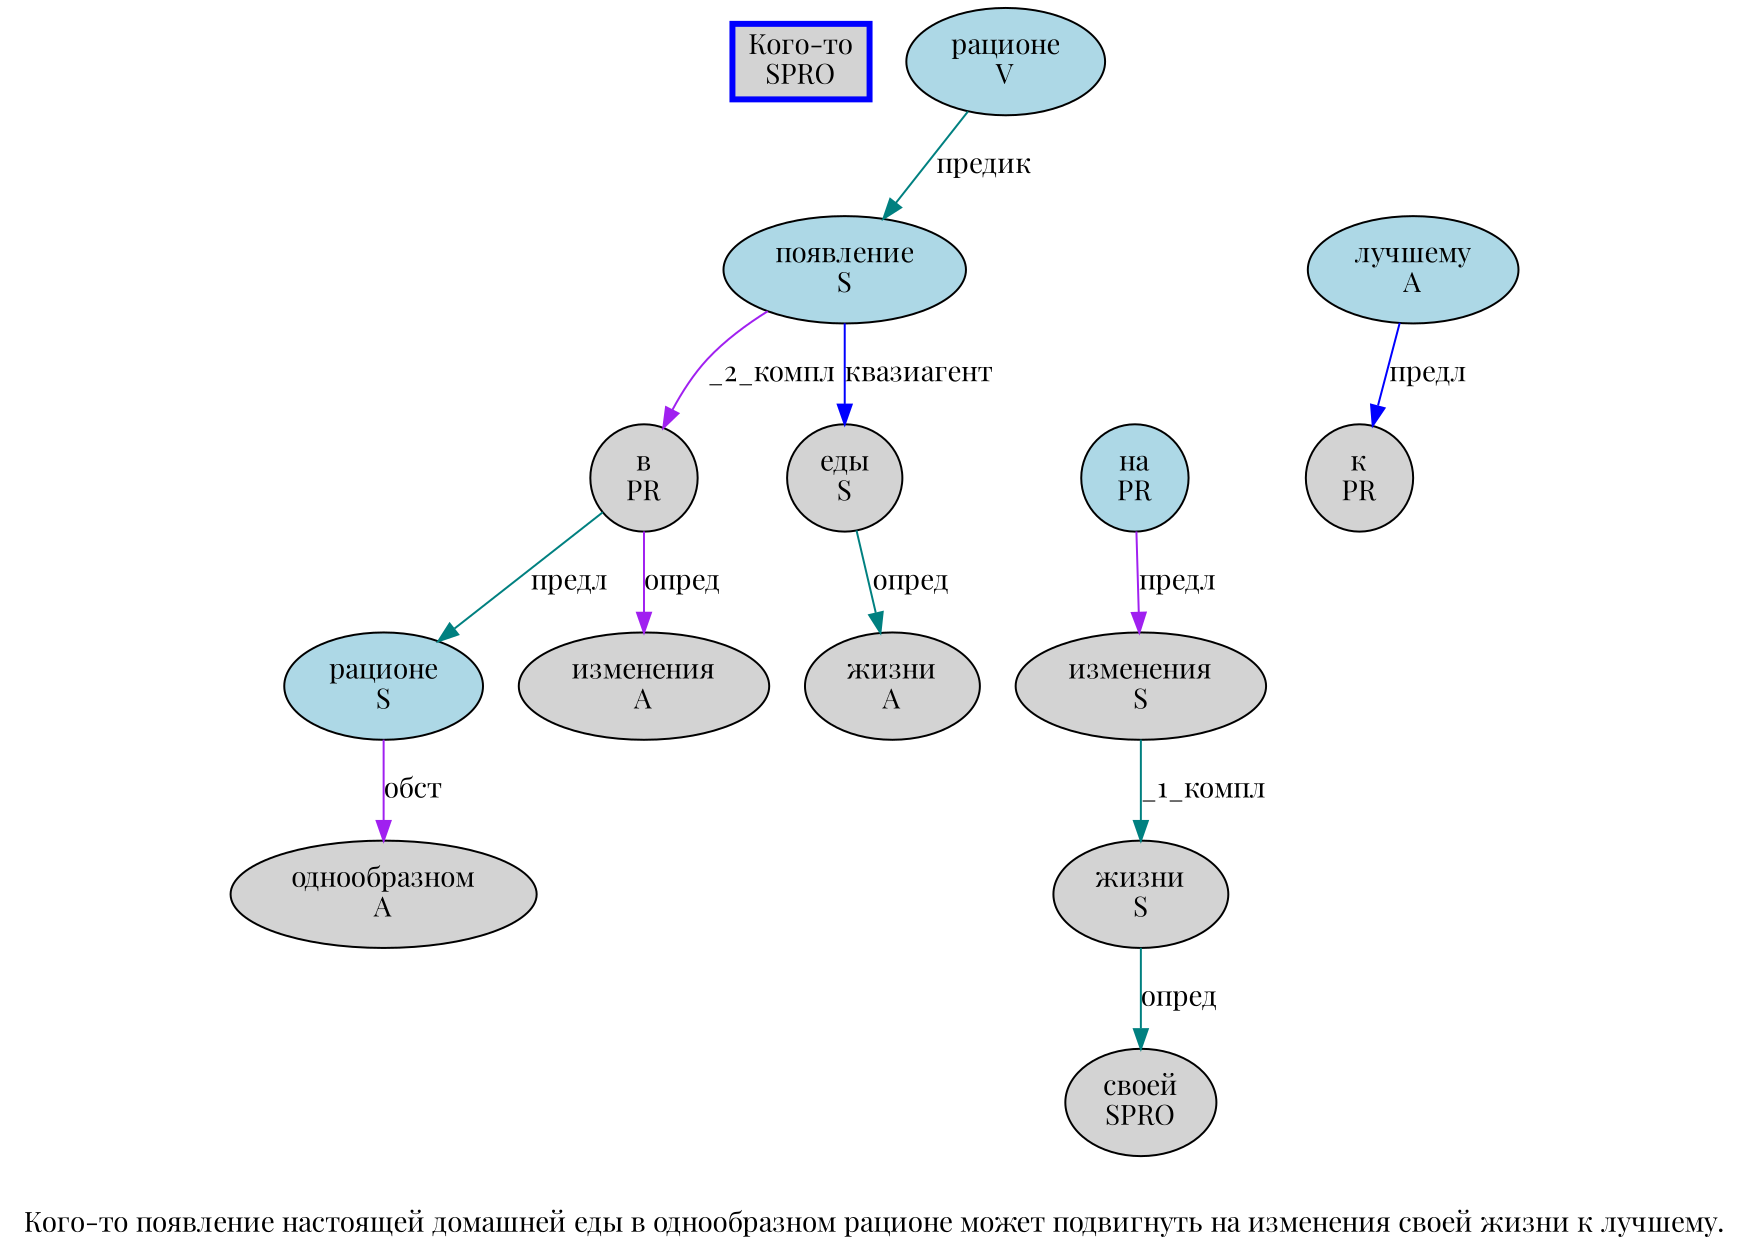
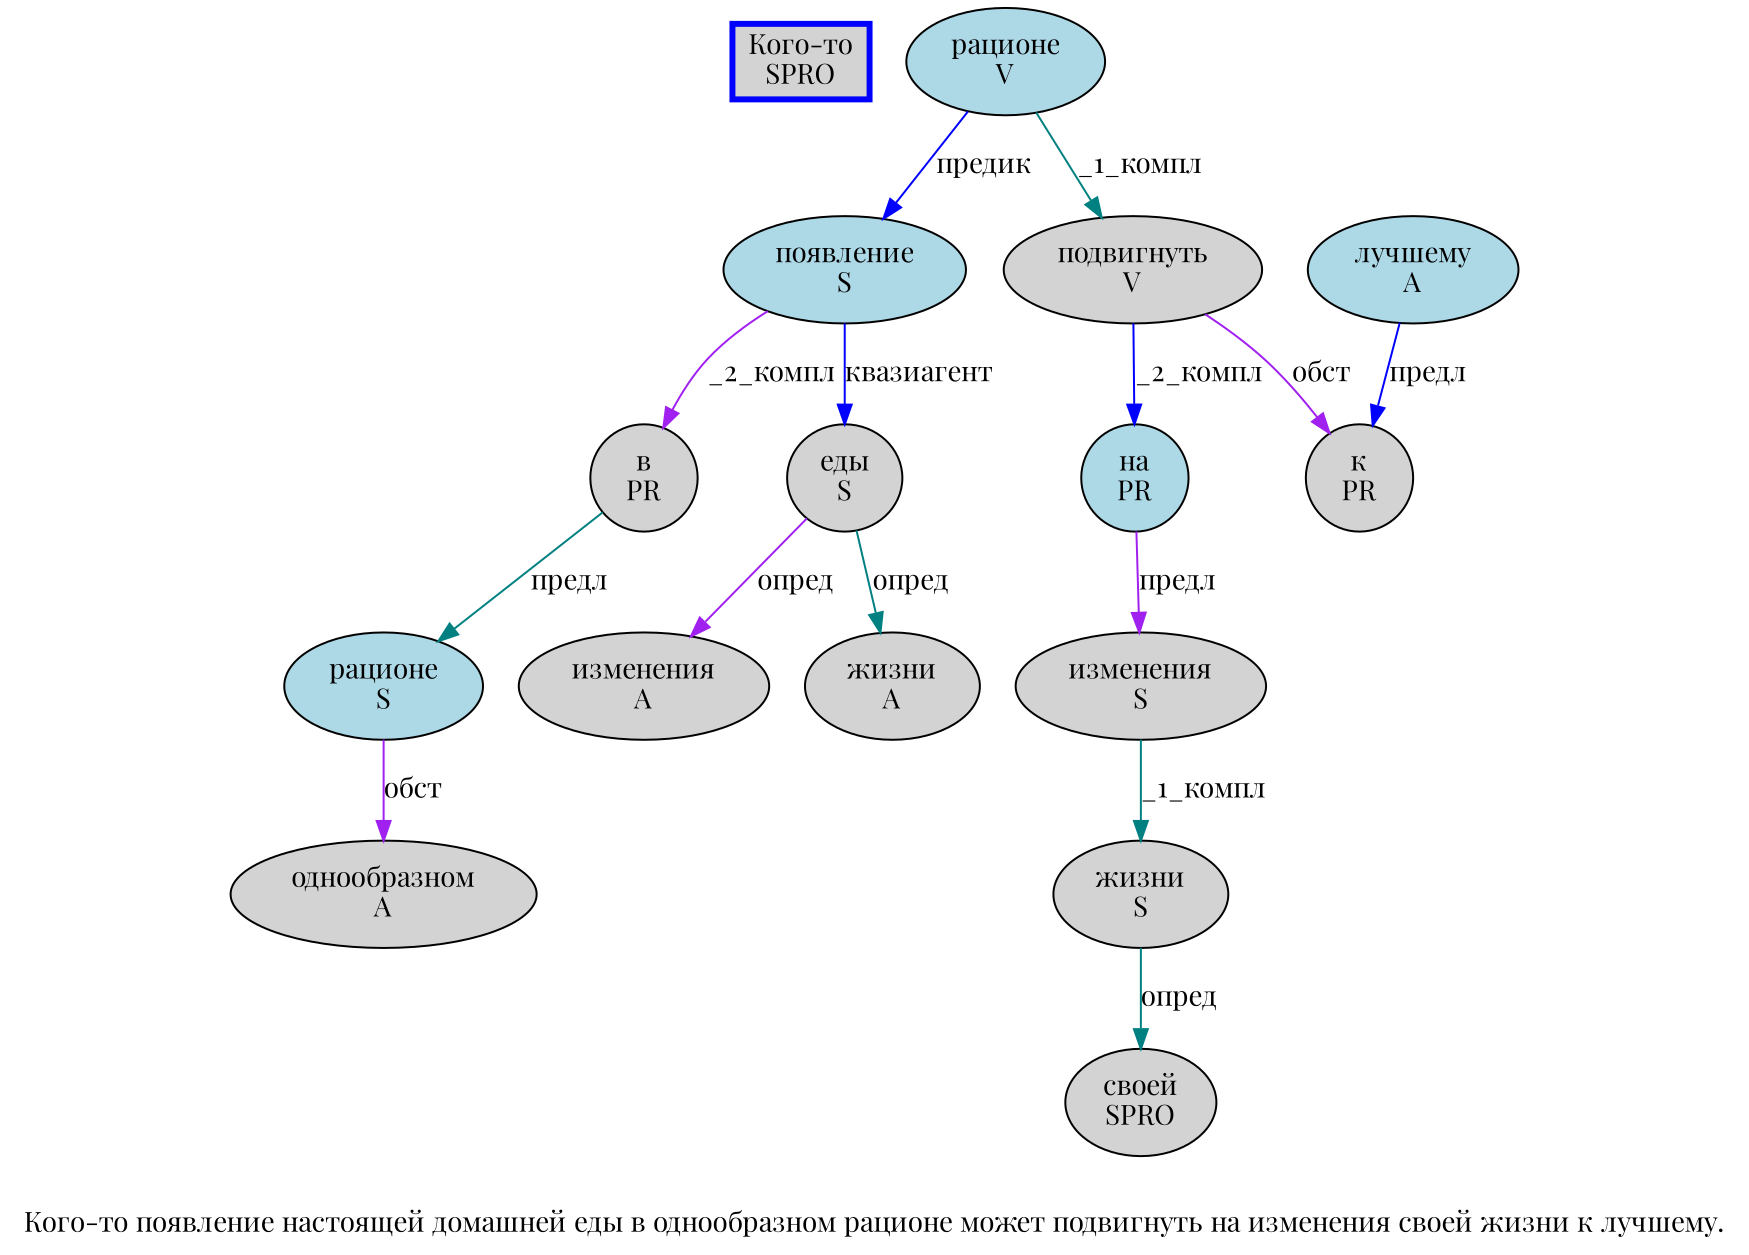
edge "рационе V" -> "появление S": color teal -> blue
node "подвигнуть V": added
edge "в PR" -> "изменения A": now "еды S" -> "изменения A"
